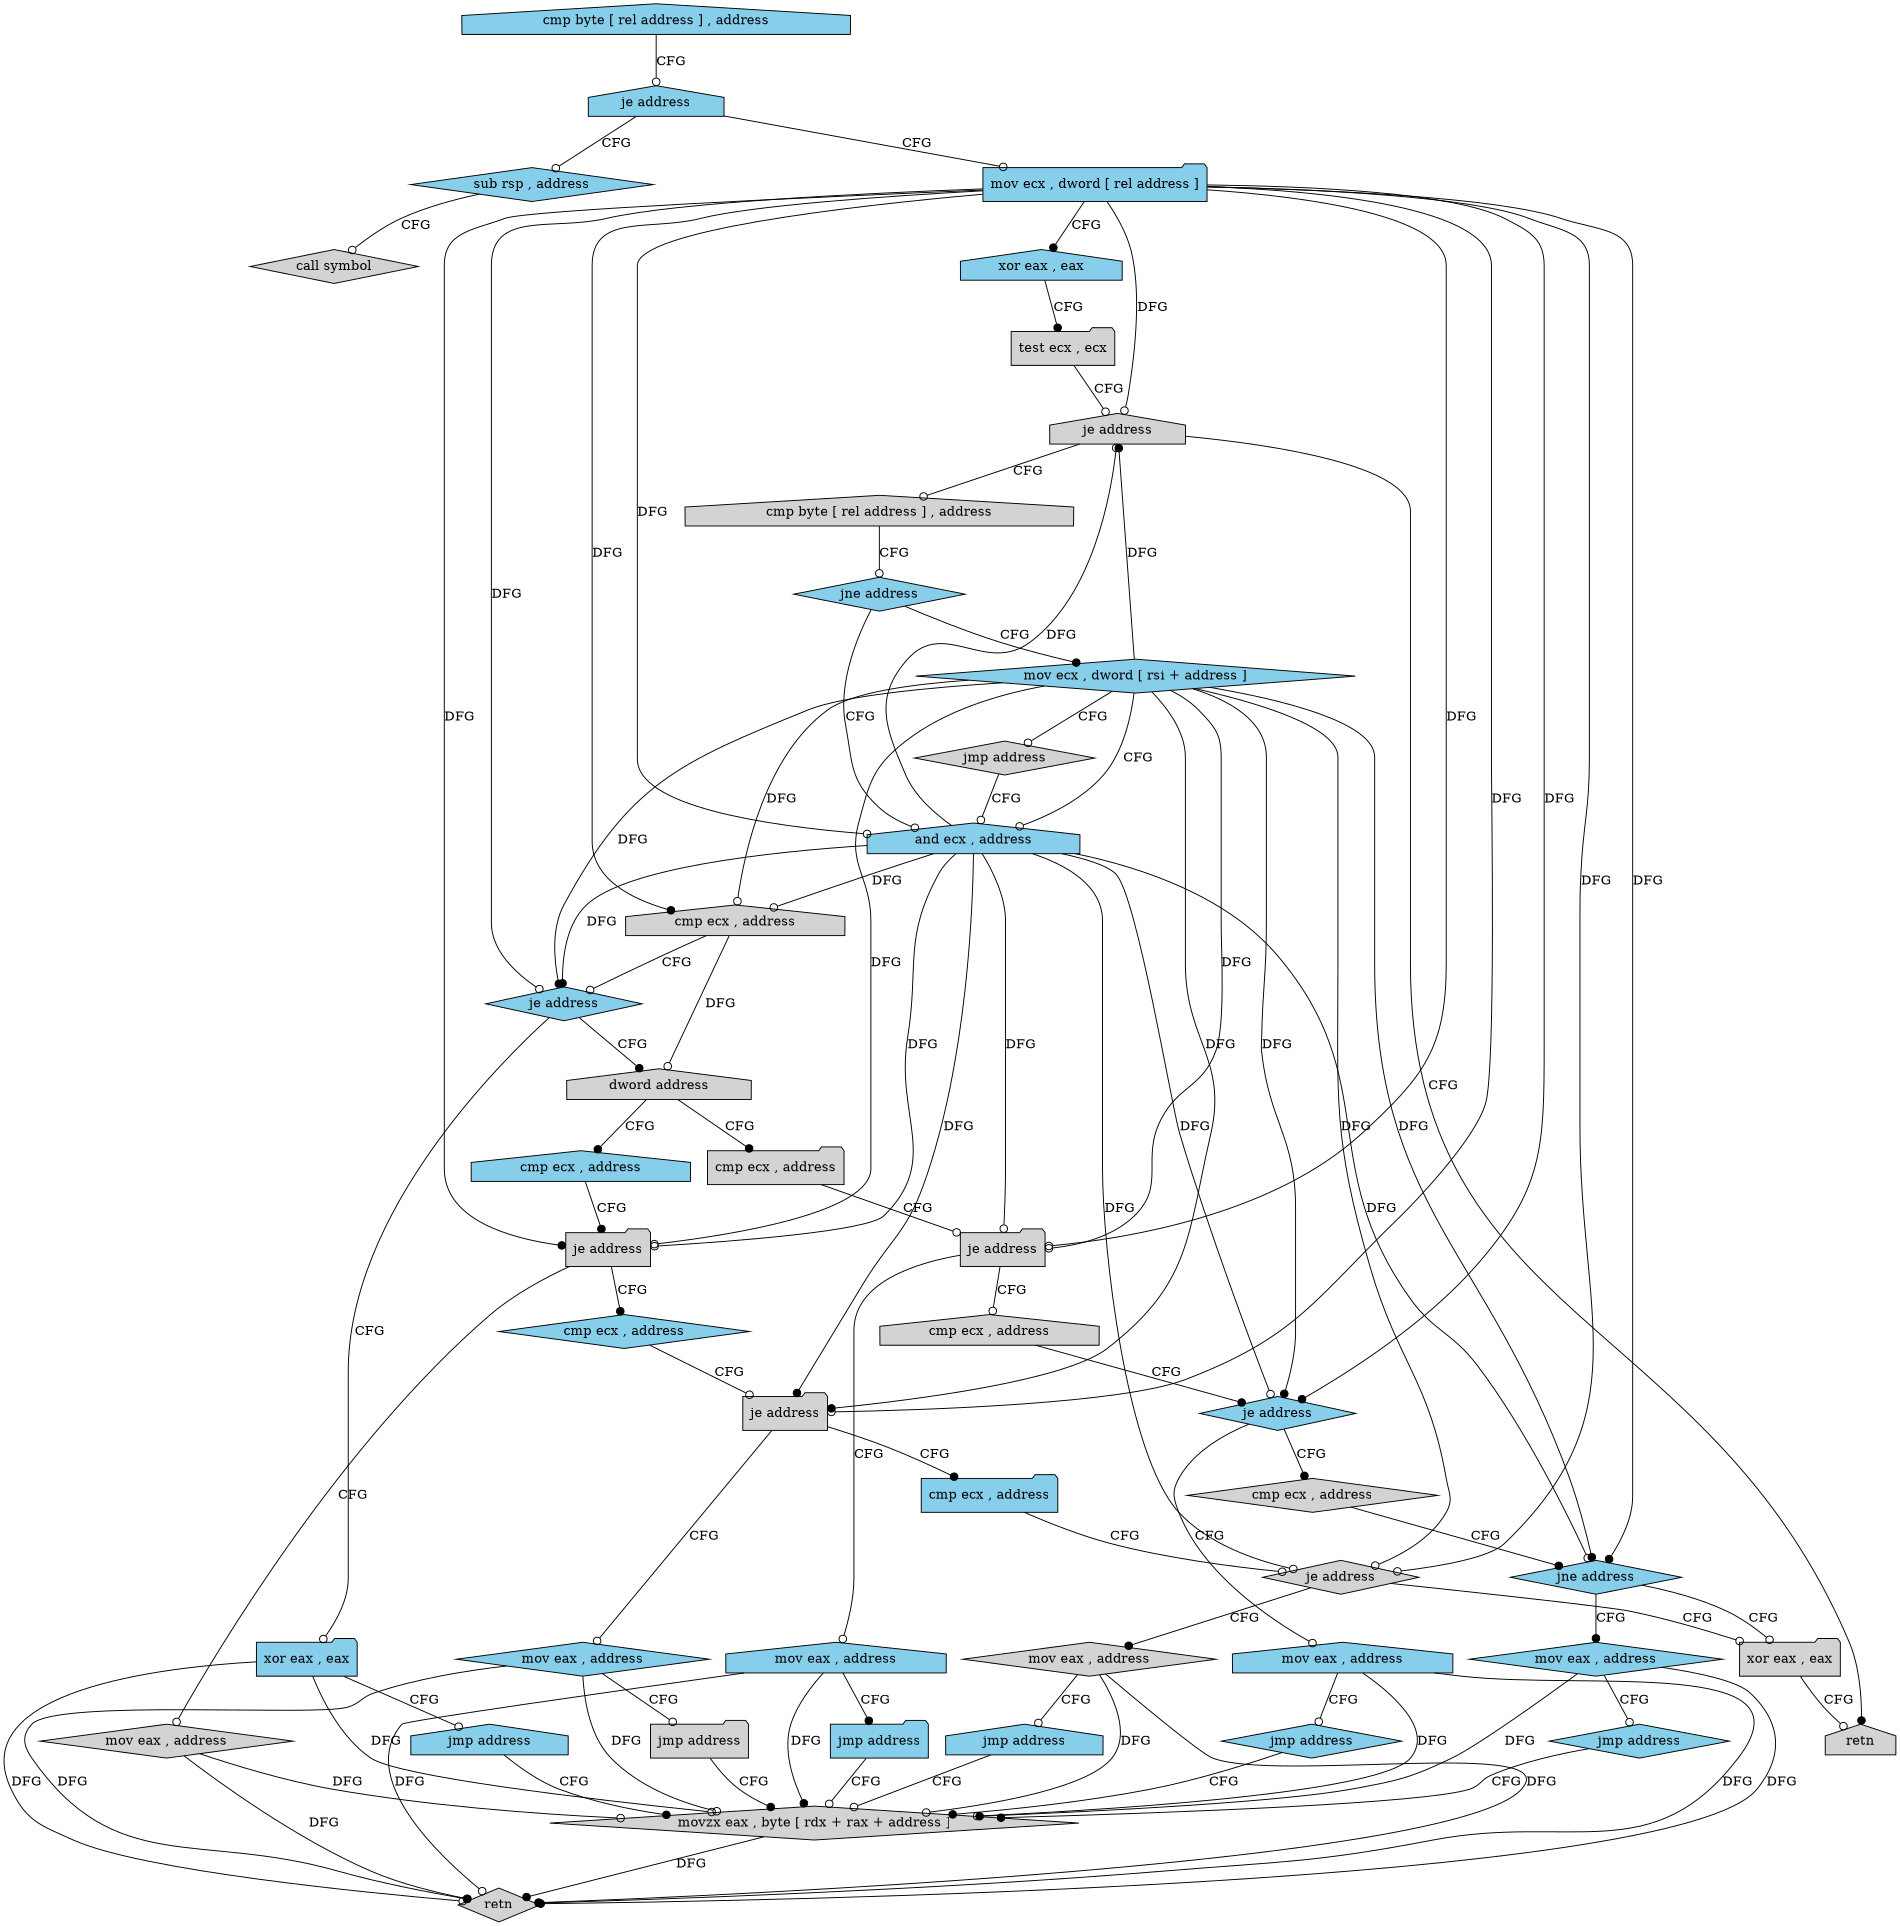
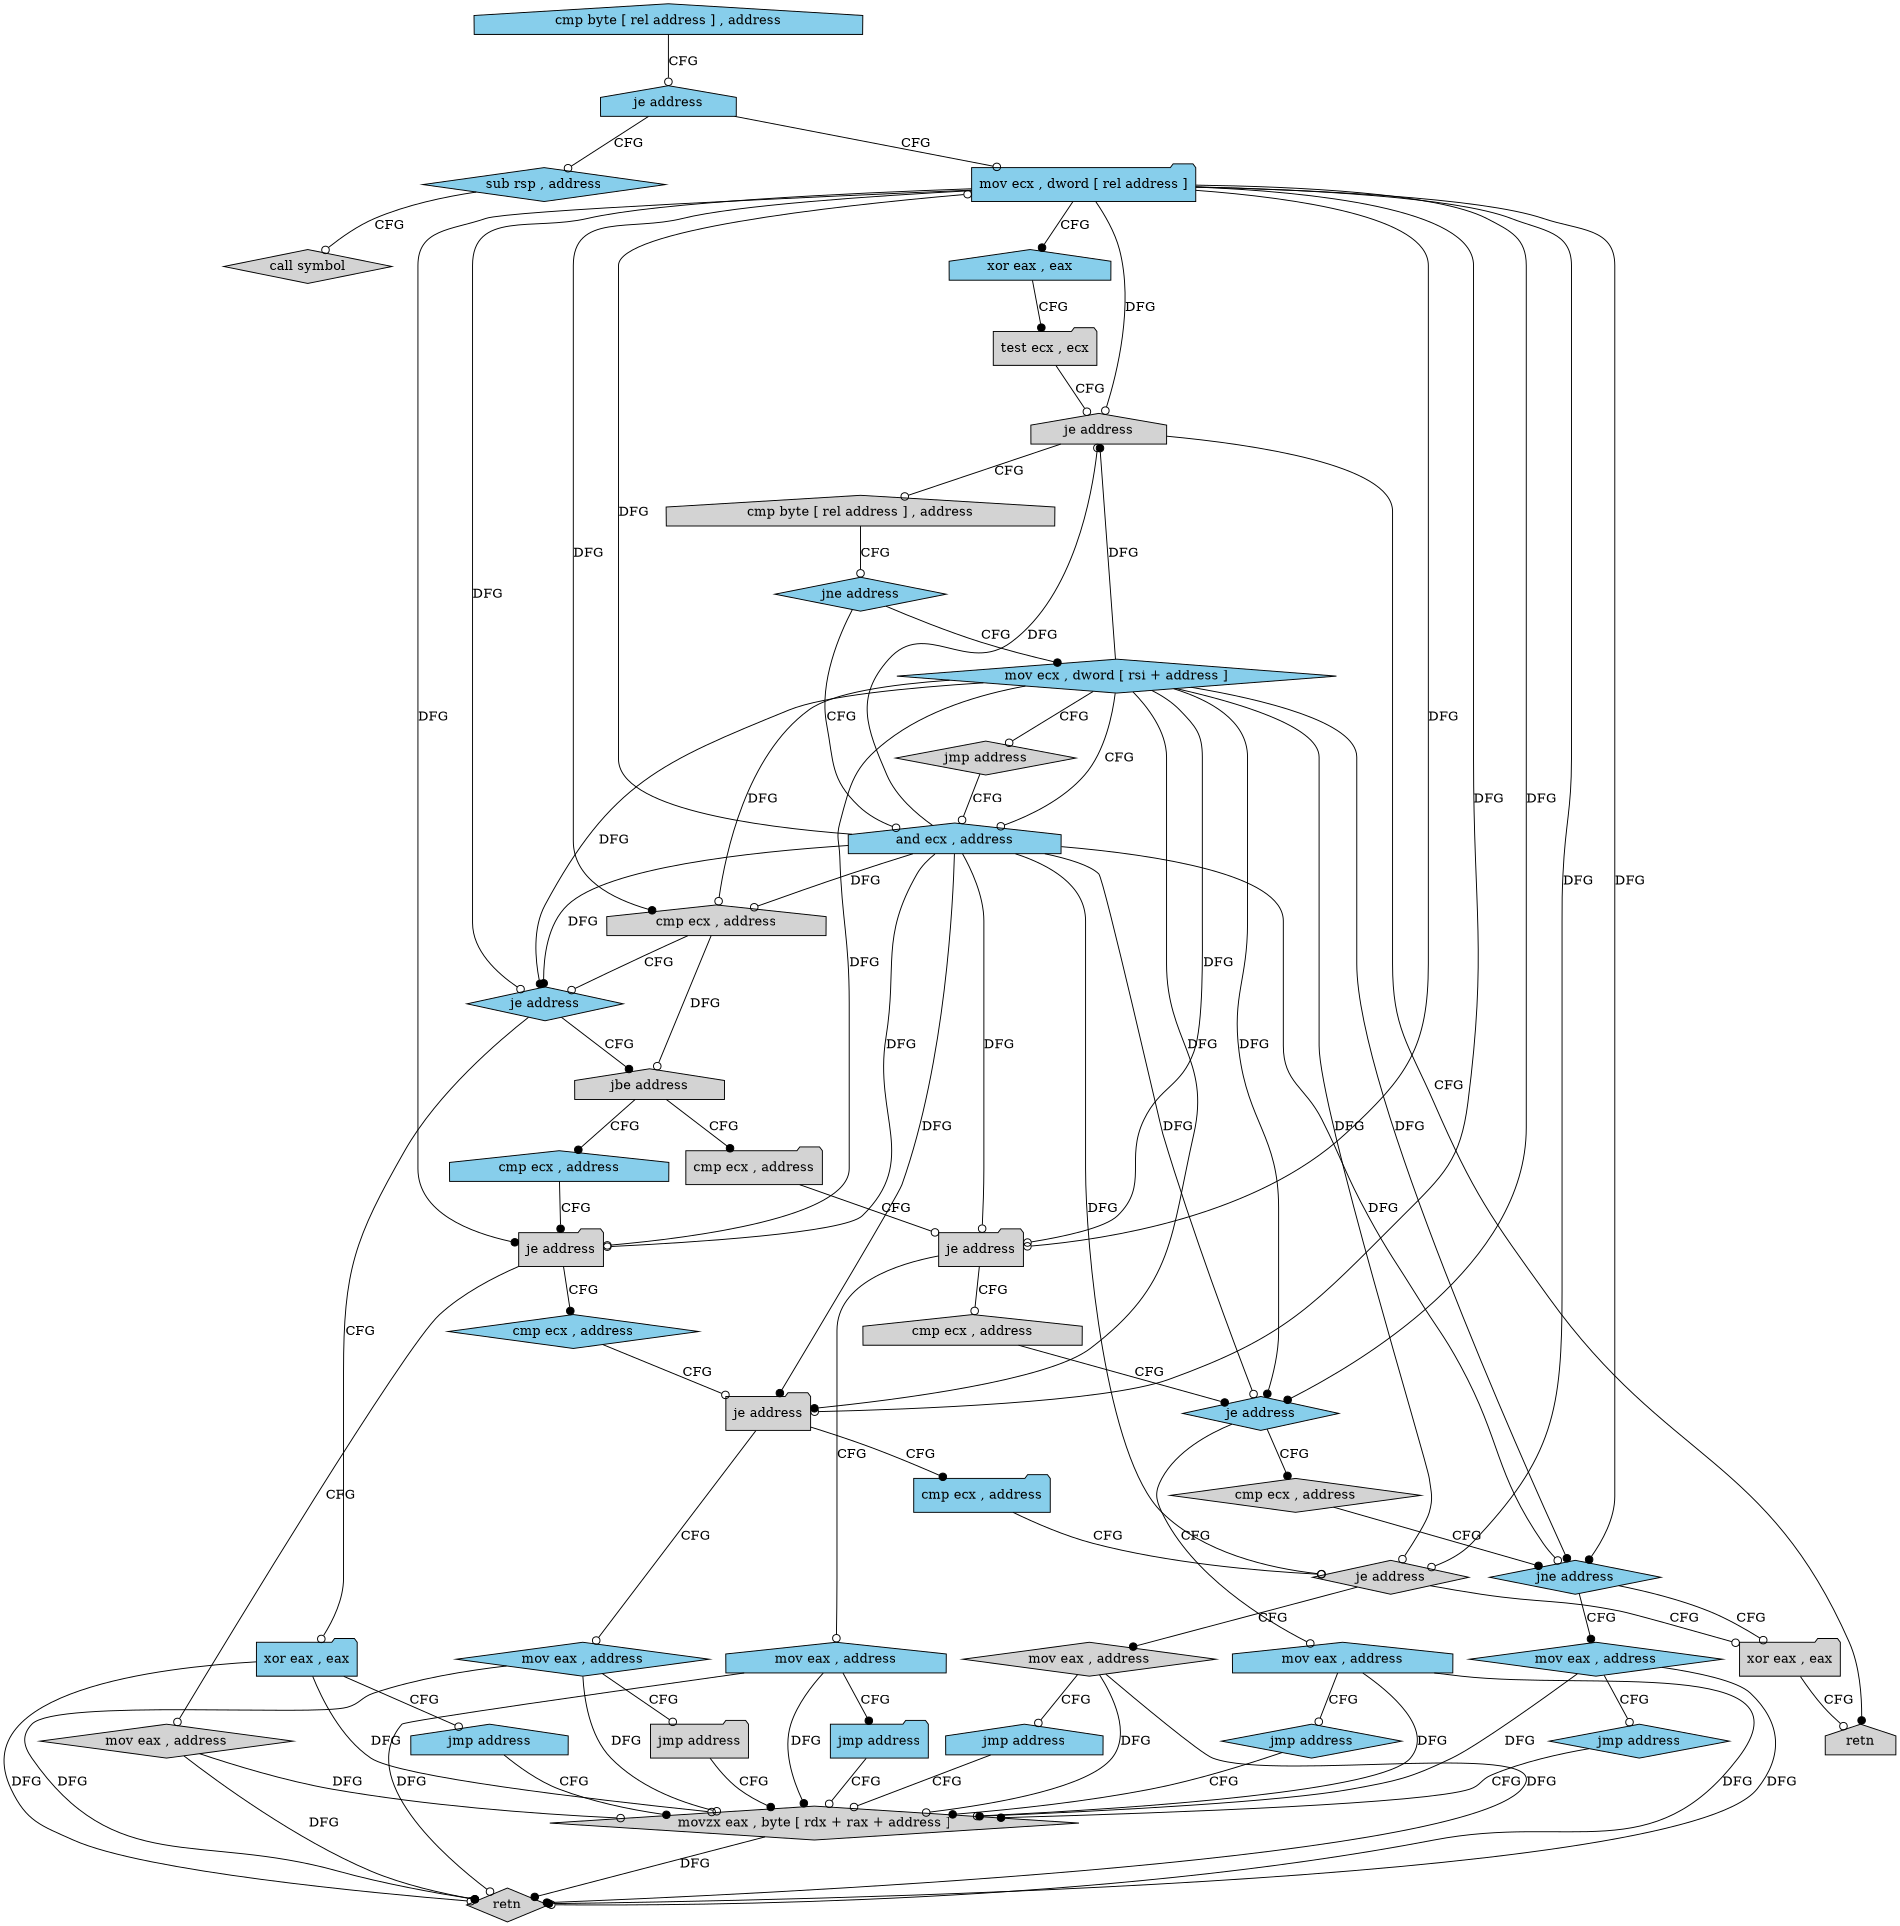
edge "mov ecx , dword [ rel address ]" -> "and ecx , address": reversed
node "dword address": label "dword address" -> "jbe address"
